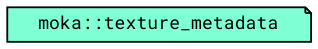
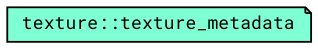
node "moka::texture_metadata": label "moka::texture_metadata" -> "texture::texture_metadata"
